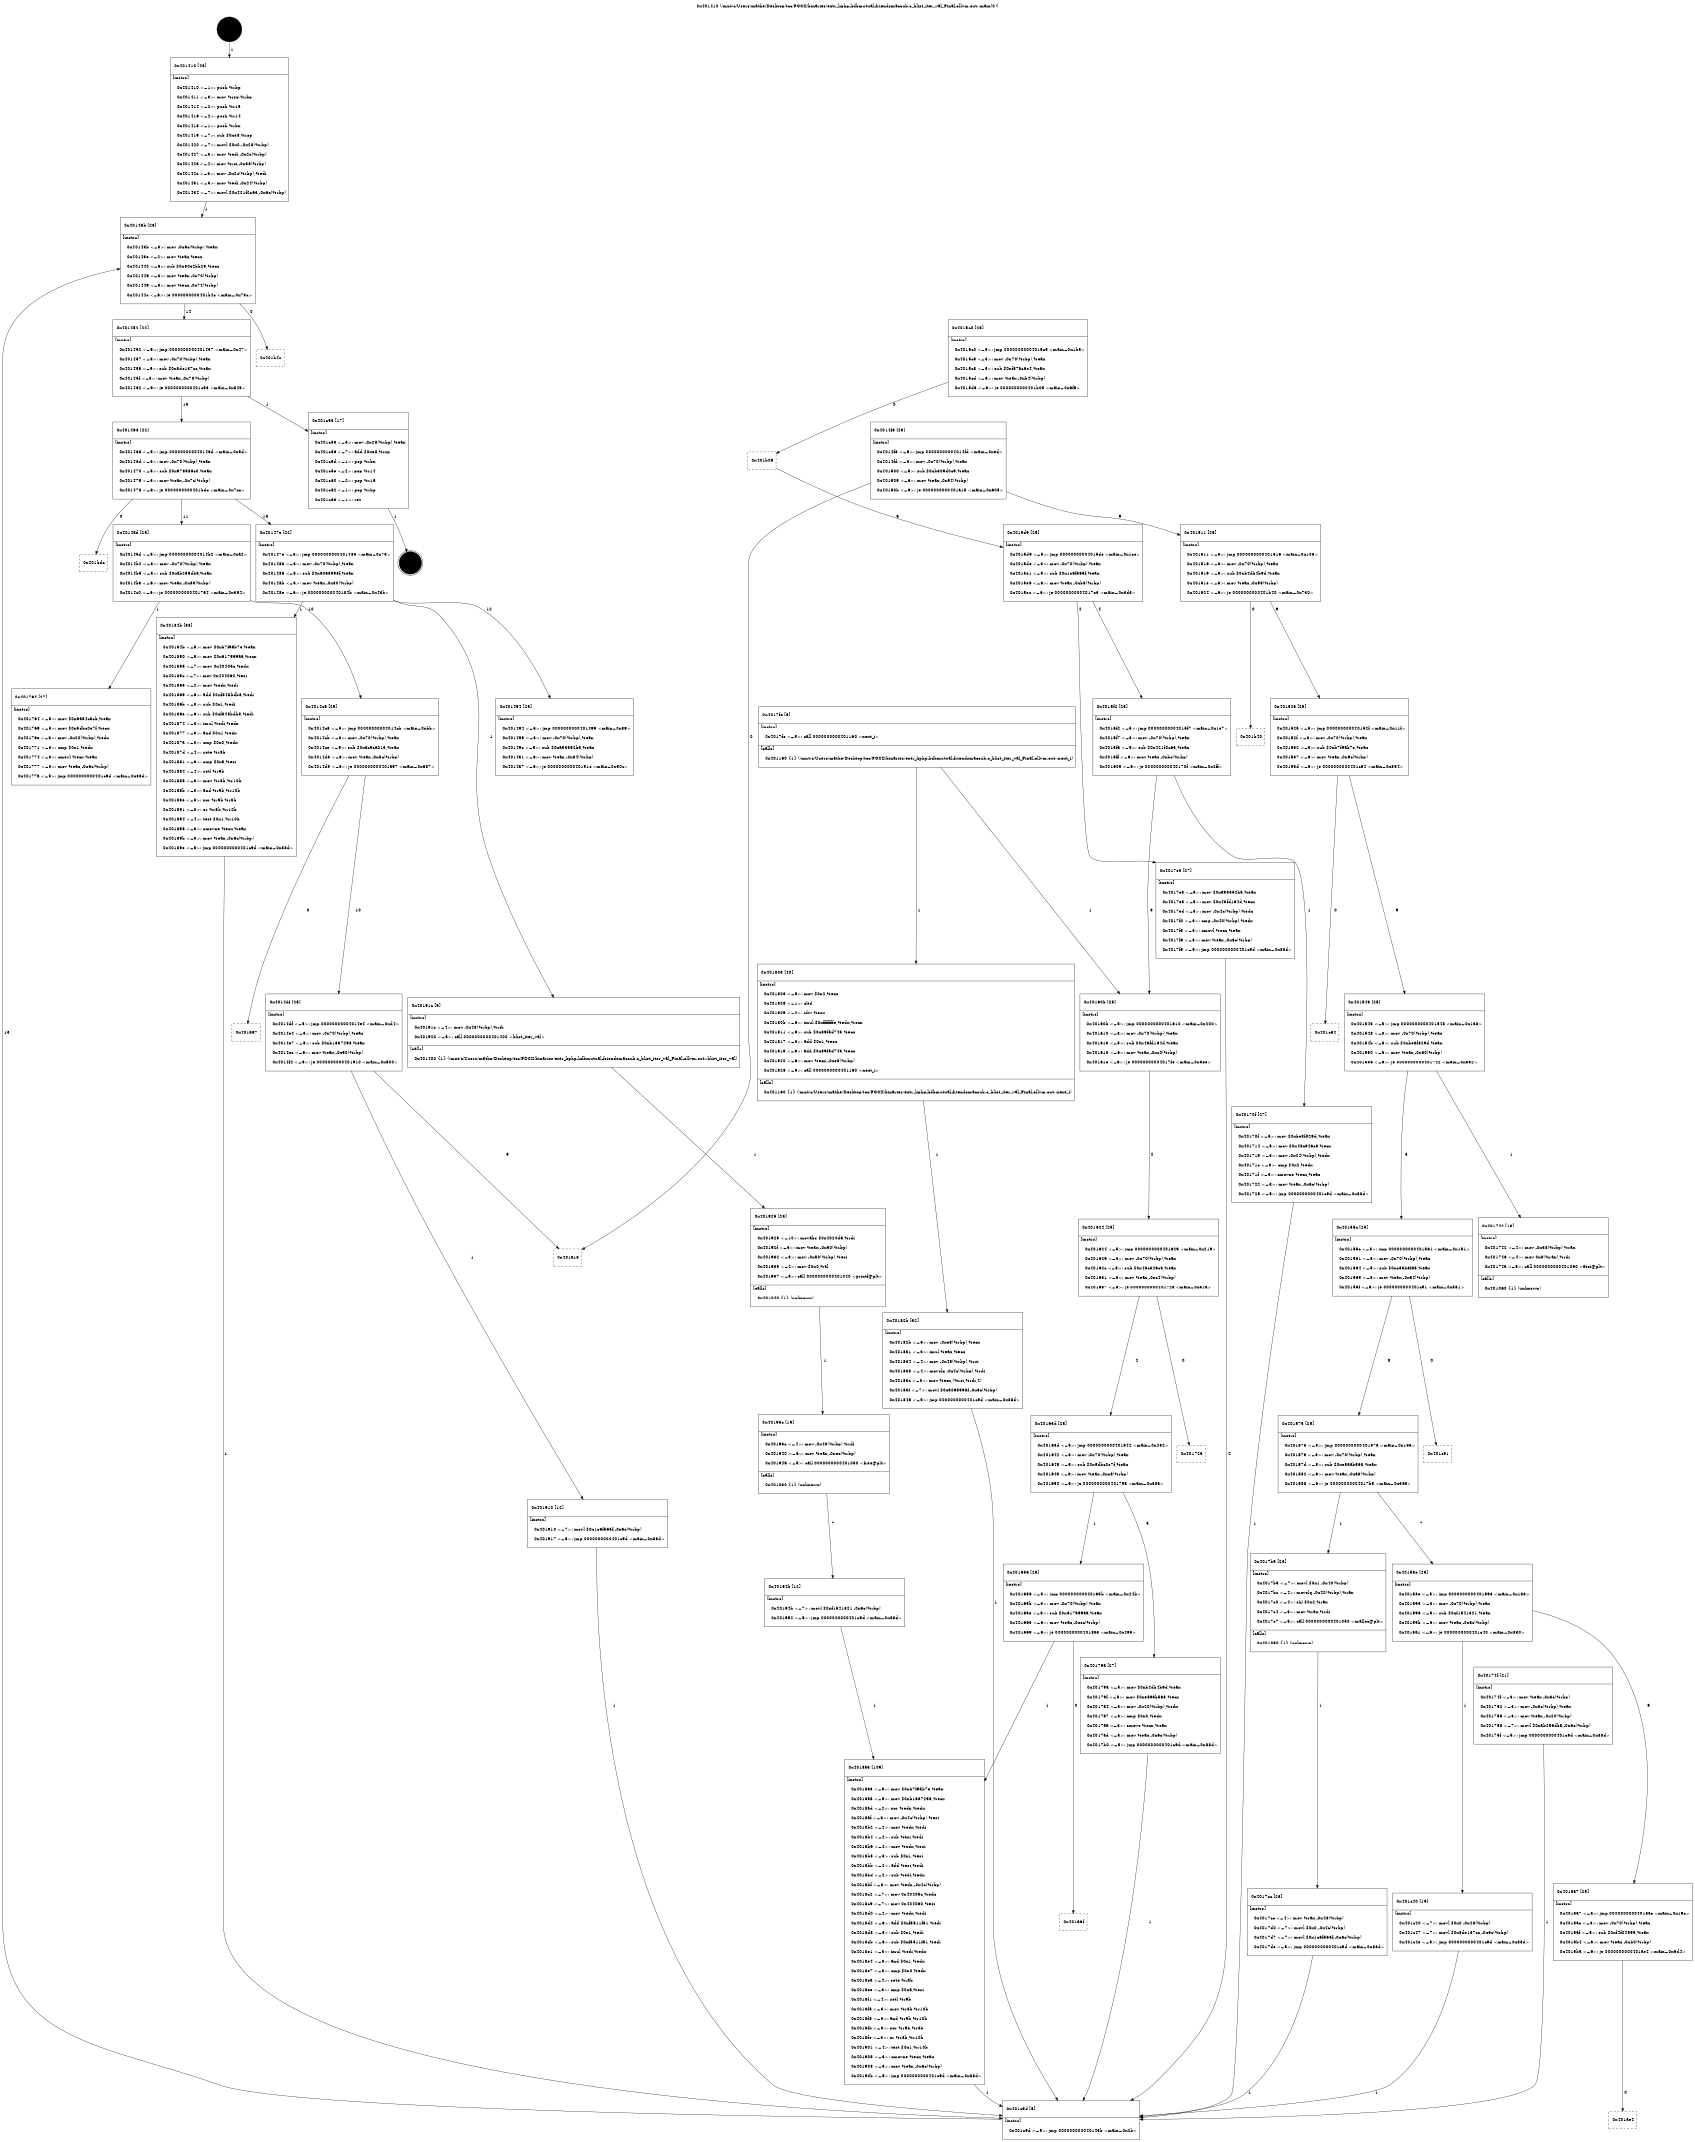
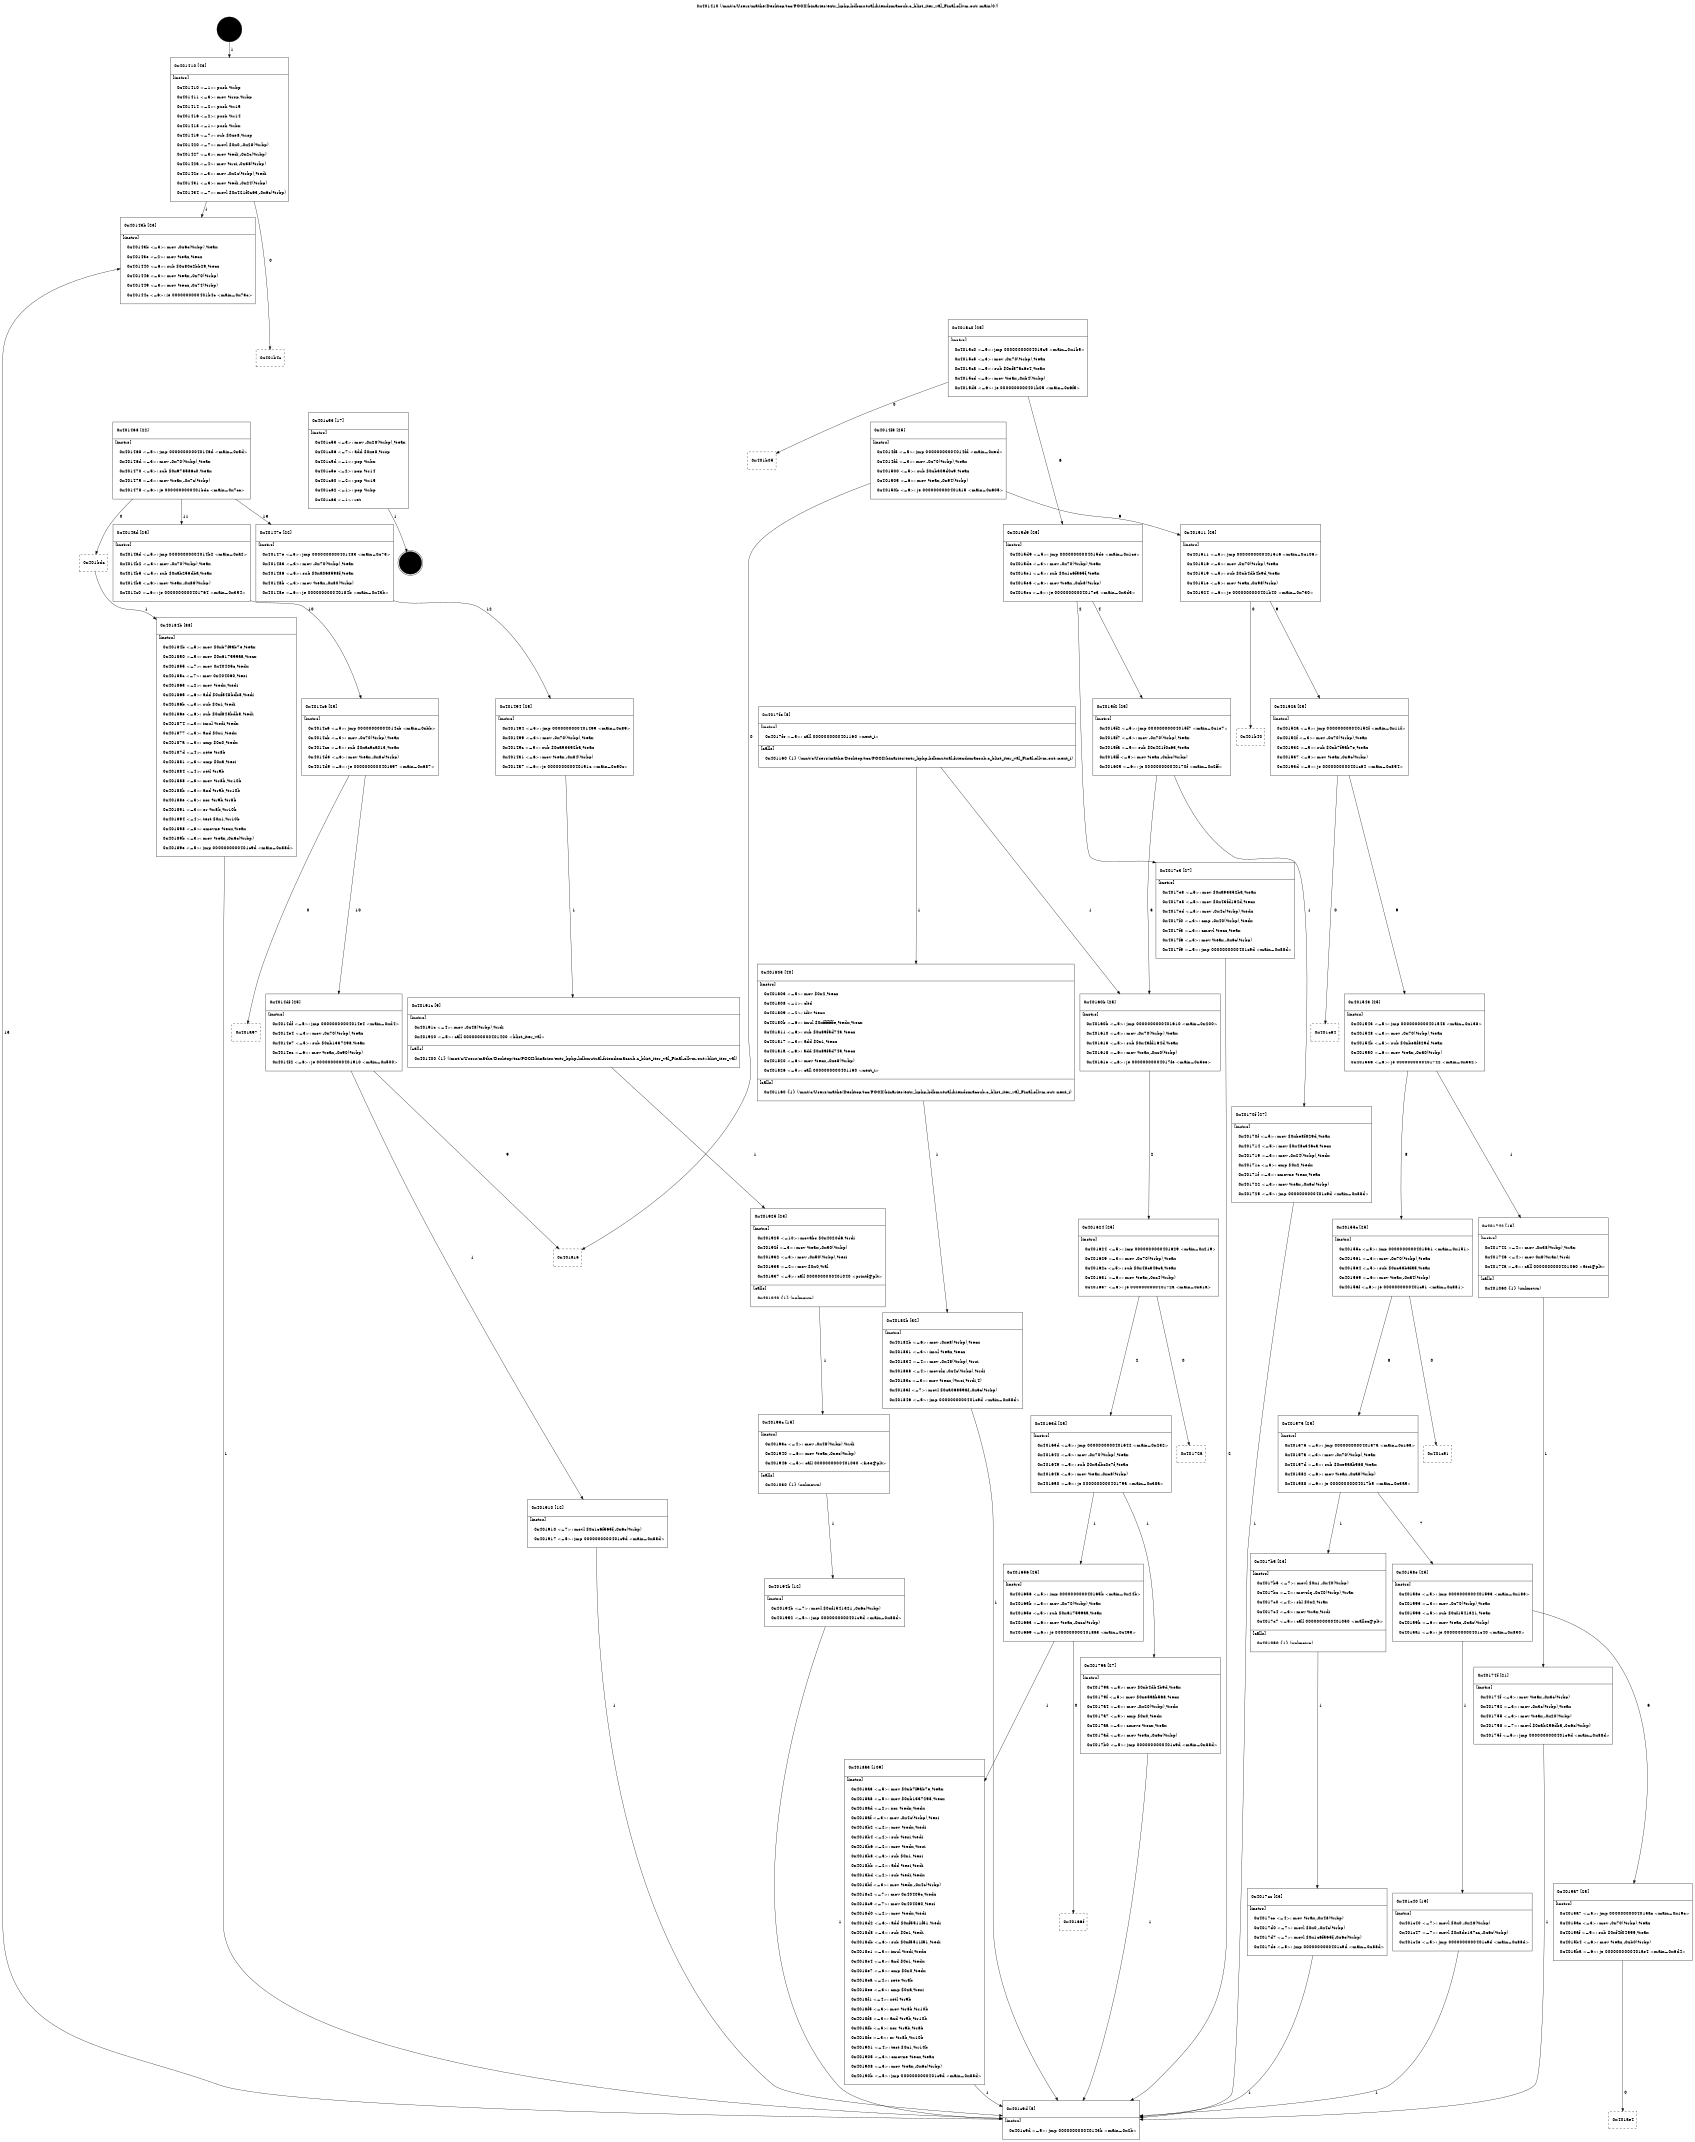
edge "0x40143b [23]" -> "0x401b4c": now "0x401410 [43]" -> "0x401b4c"
node "0x401452 [22]": removed
edge "0x401b05" -> "0x4015d9 [25]": now "0x4015c0 [25]" -> "0x4015d9 [25]"
edge "0x40147e [22]" -> "0x40184b [88]": now "0x401bdc" -> "0x40184b [88]"
node "0x401764 [27]": removed
edge "0x40147e [22]" -> "0x40191c [9]": now "0x401494 [25]" -> "0x40191c [9]"
edge "0x401742 [13]" -> "0x40174f [21]": added, label "1"
edge "0x40193c [15]" -> "0x40194b [12]": label " 7" -> " 1"
edge "0x40163d [25]" -> "0x40179a [27]": label " 3" -> " 1"
edge "0x40194b [12]" -> "0x4018a3 [109]": now "0x40194b [12]" -> "0x401c9d [5]"
